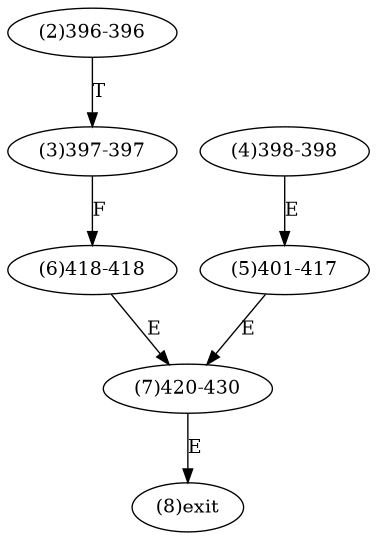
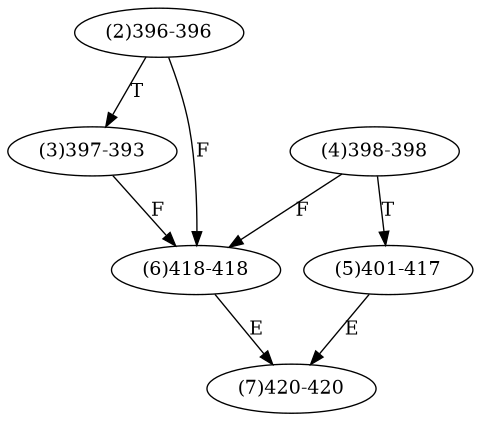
edge "(2)396-396" -> "(6)418-418": added, label "F"
node "(3)397-397": label "(3)397-397" -> "(3)397-393"
edge "(4)398-398" -> "(6)418-418": added, label "F"
edge "(4)398-398" -> "(5)401-417": label "E" -> "T"
node "(7)420-430": label "(7)420-430" -> "(7)420-420"
node "(8)exit": removed
